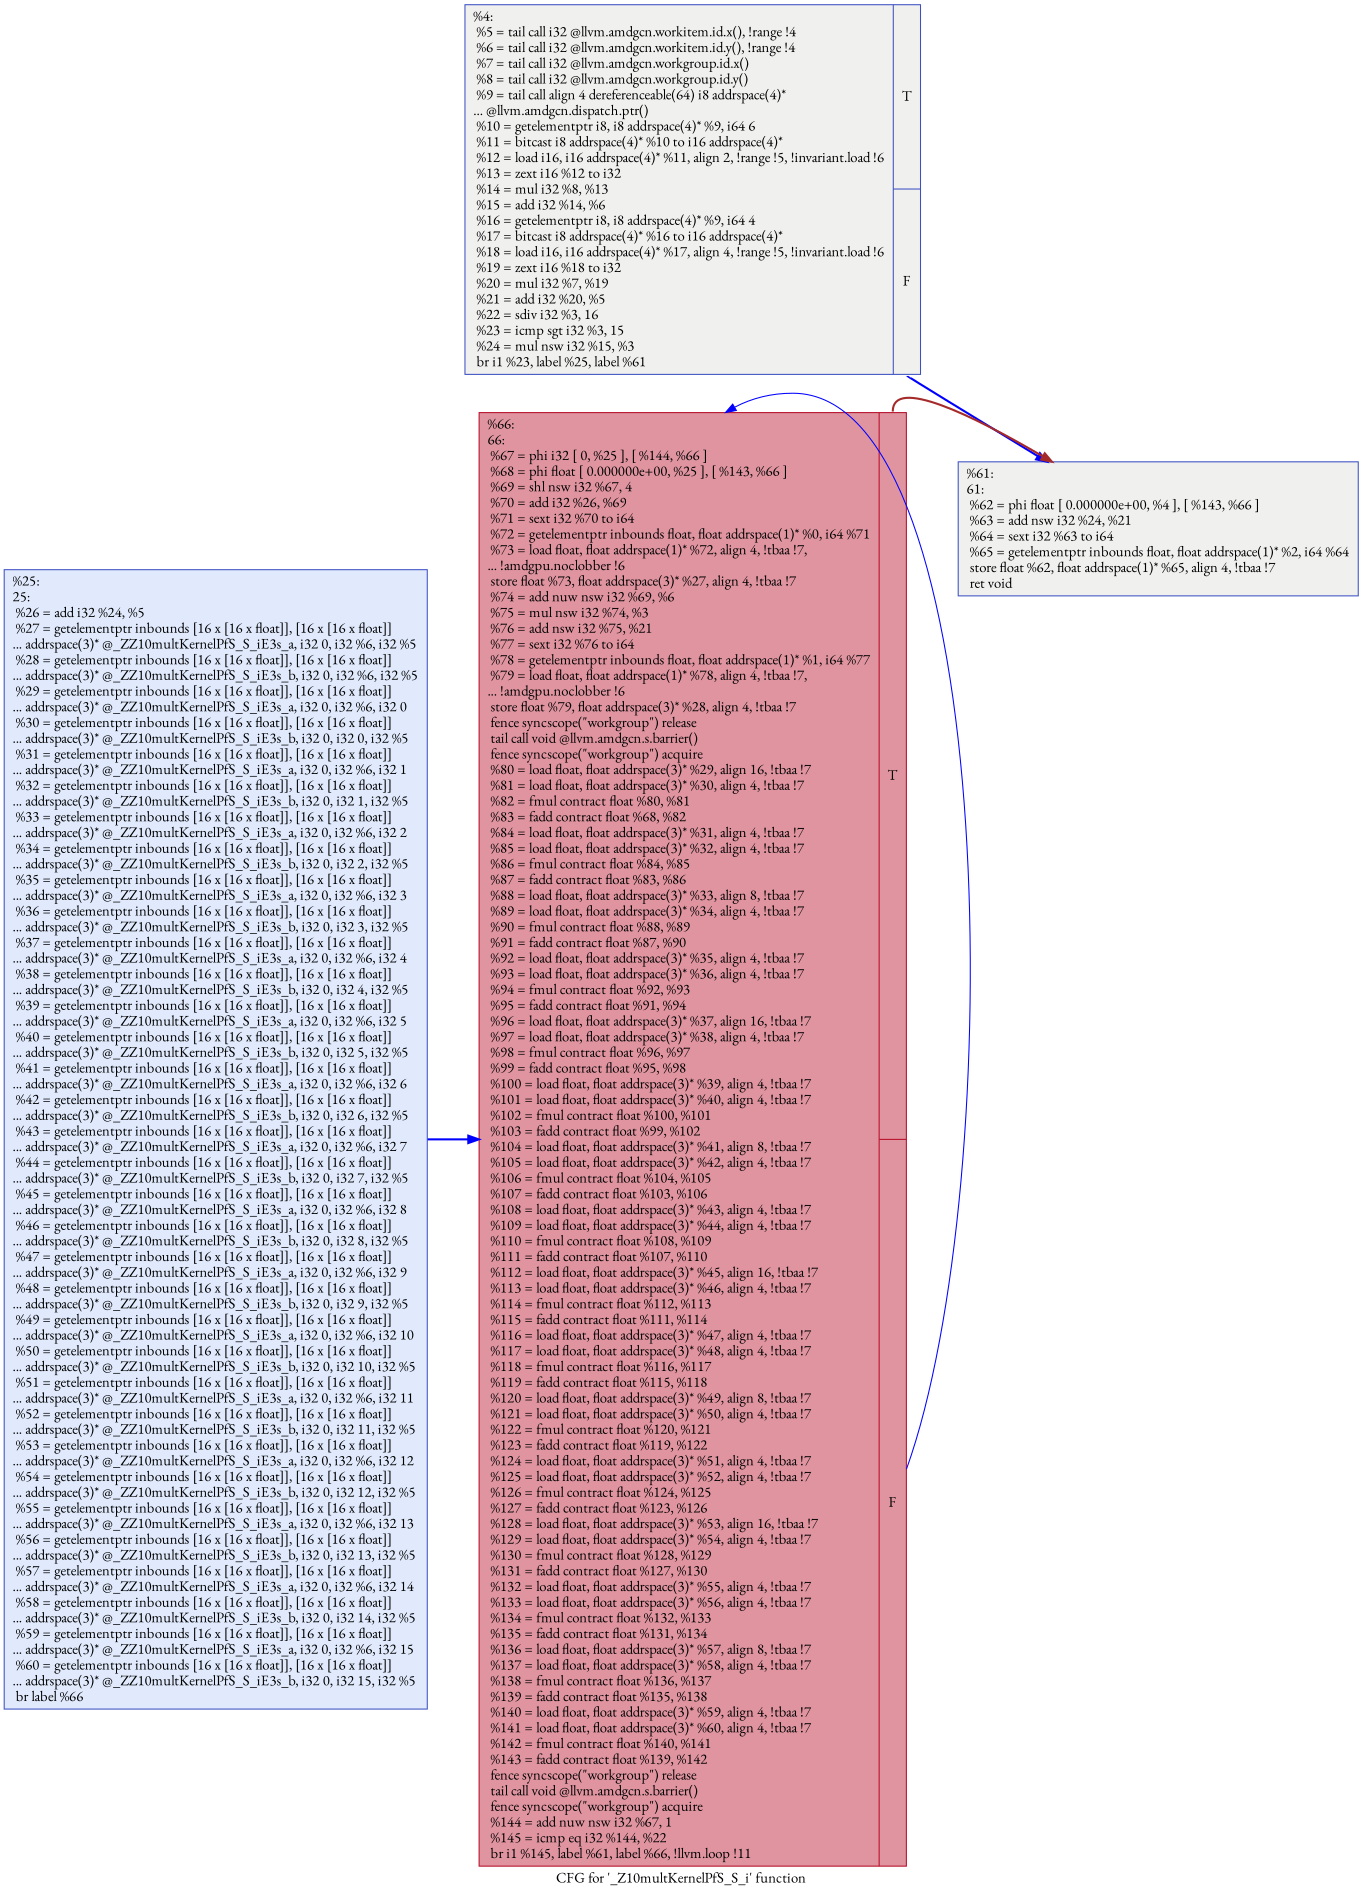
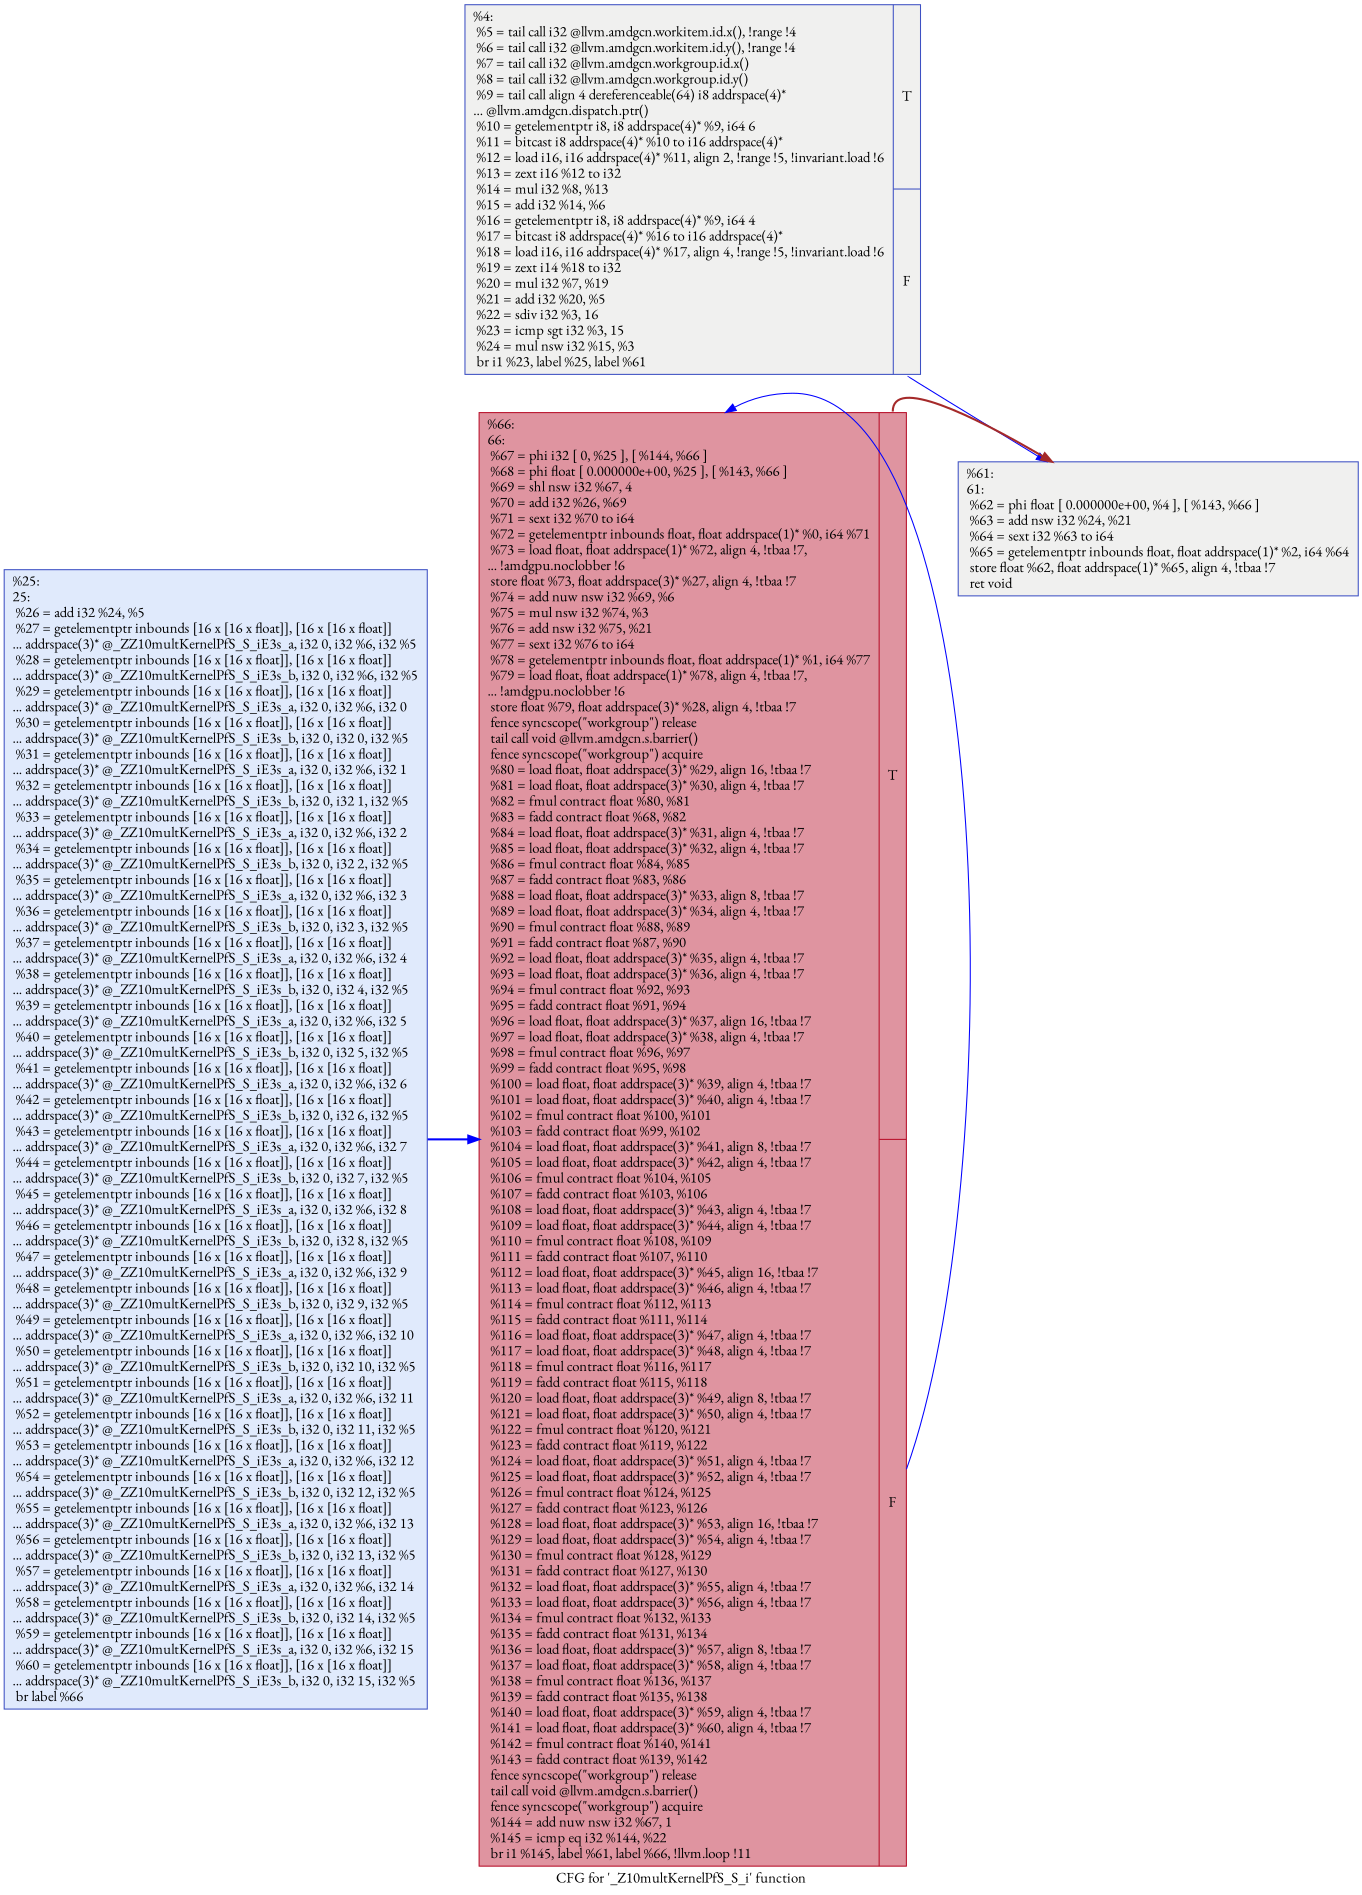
node "%4:": text "%19 = zext i16 %18 to i32" -> "%19 = zext i14 %18 to i32"
edge "%4:" -> "%61:": style bold -> solid
